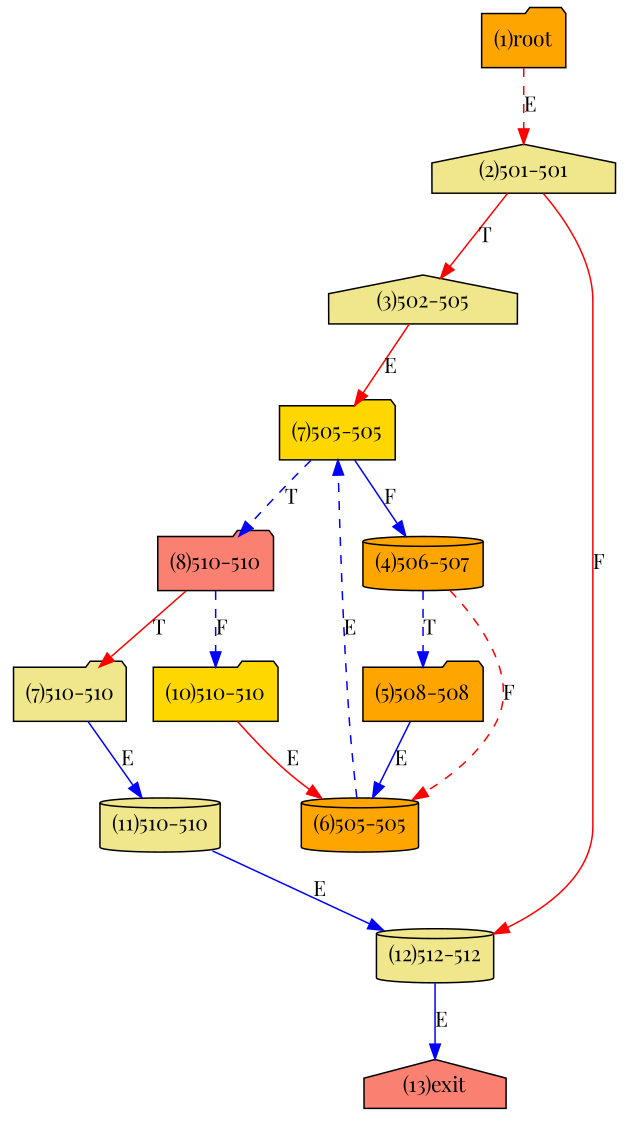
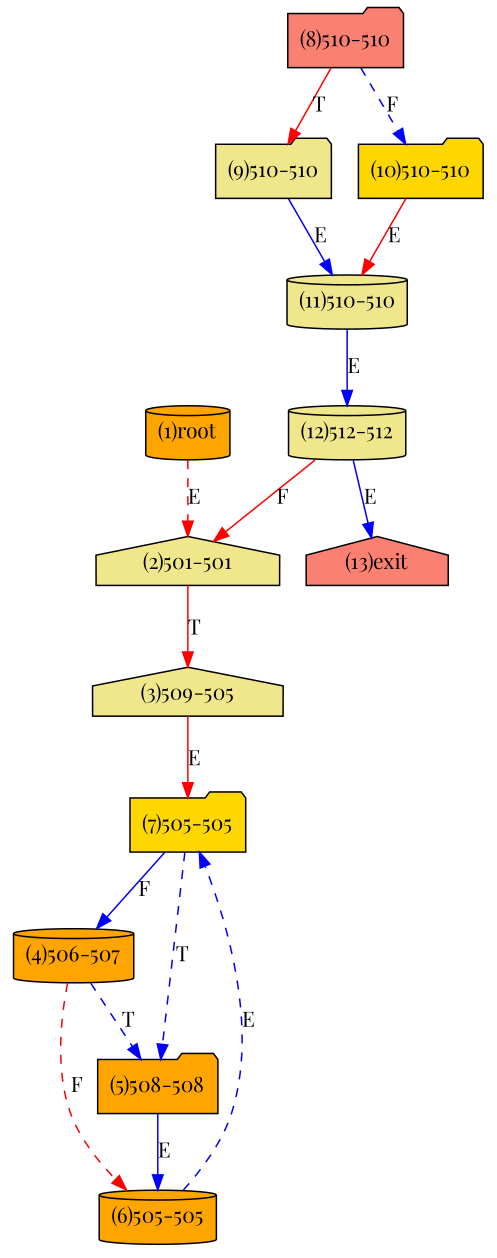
node "(1)root": shape folder -> cylinder
node "(3)502-505": label "(3)502-505" -> "(3)509-505"
edge "(7)505-505" -> "(8)510-510": now "(7)505-505" -> "(5)508-508"
edge "(2)501-501" -> "(12)512-512": reversed
node "(7)510-510": label "(7)510-510" -> "(9)510-510"
edge "(10)510-510" -> "(6)505-505": now "(10)510-510" -> "(11)510-510"
